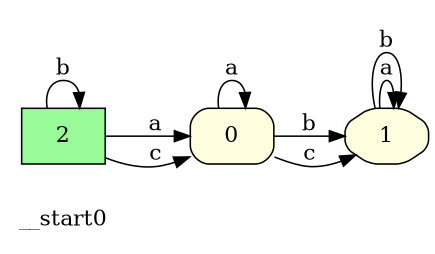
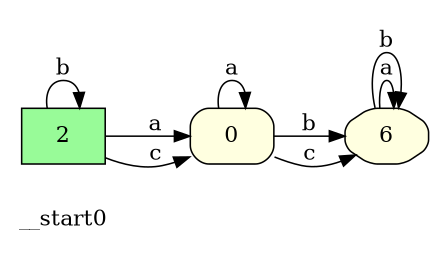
node "1": label "1" -> "6"
